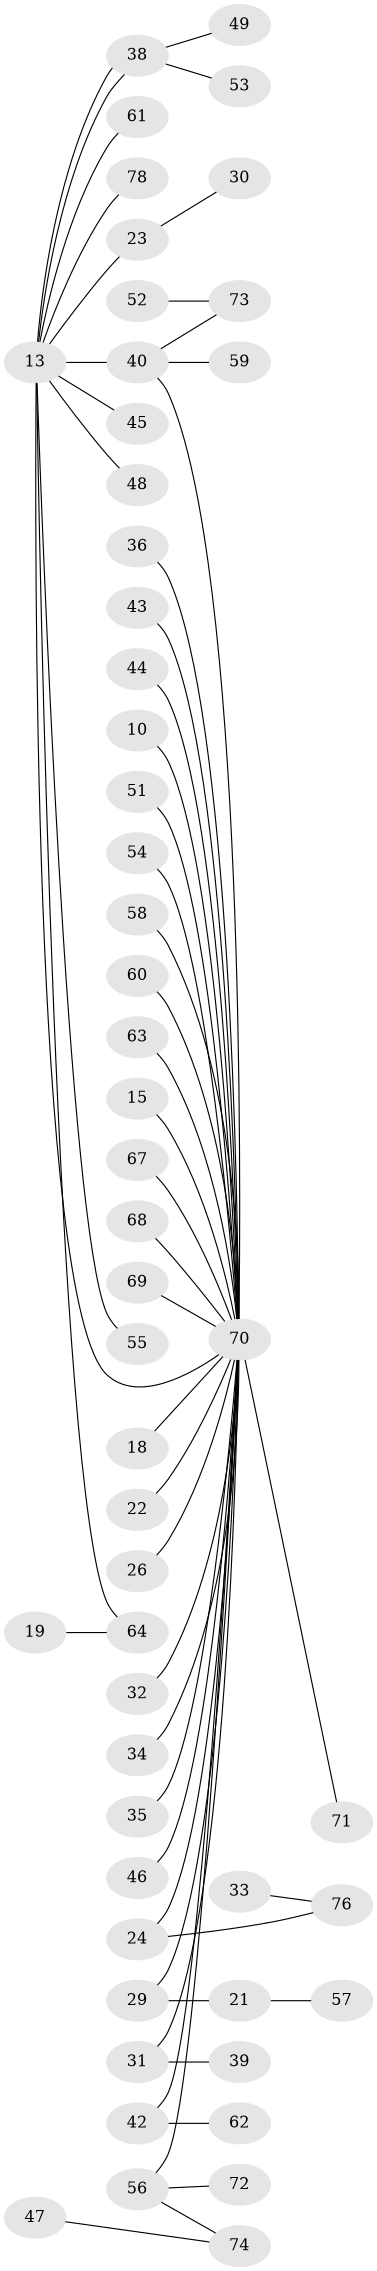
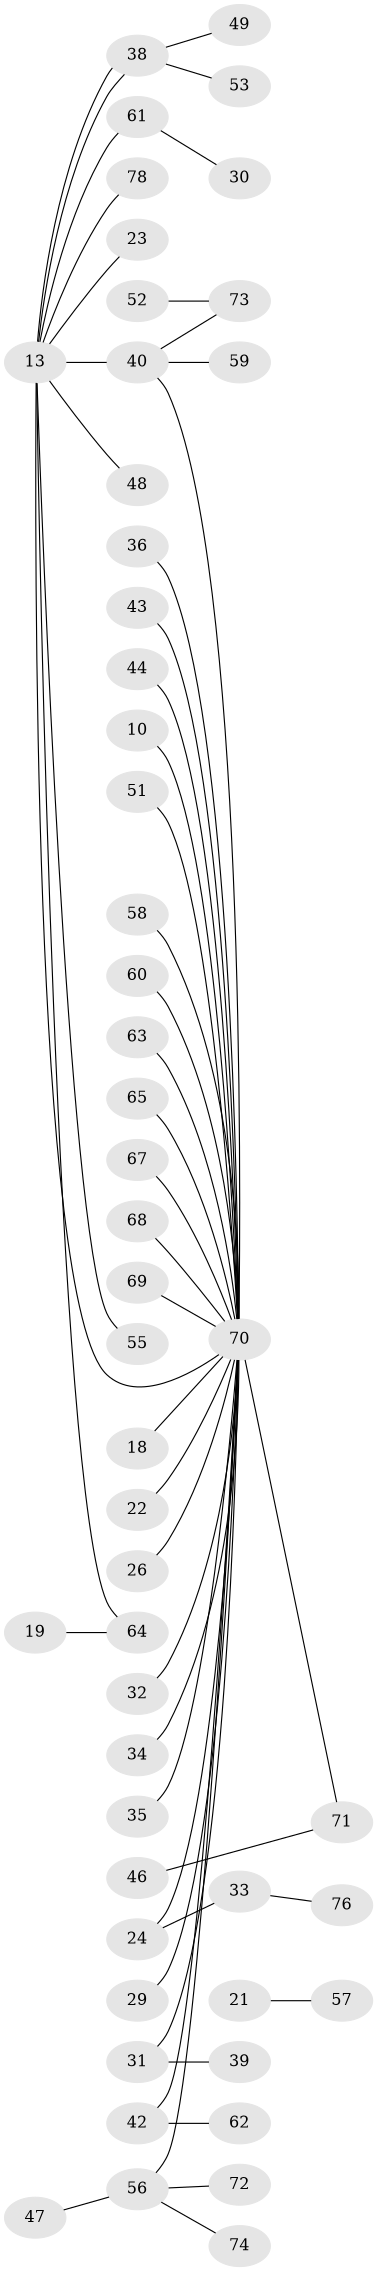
edge "30" -- "23": now "30" -- "61"
node "45": removed
node "54": removed
node "15": label "15" -> "65"
edge "70" -- "46": now "71" -- "46"
edge "76" -- "24": now "33" -- "24"
edge "29" -- "21": removed
edge "47" -- "74": now "47" -- "56"
